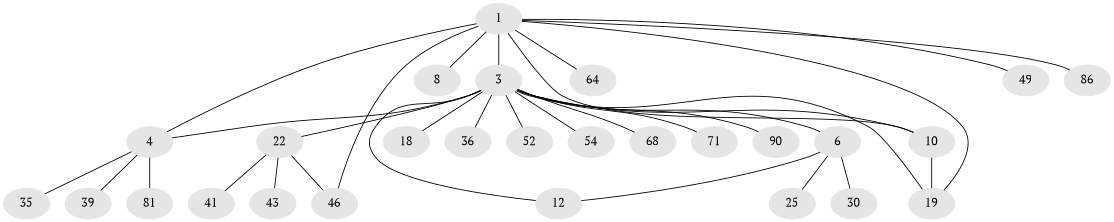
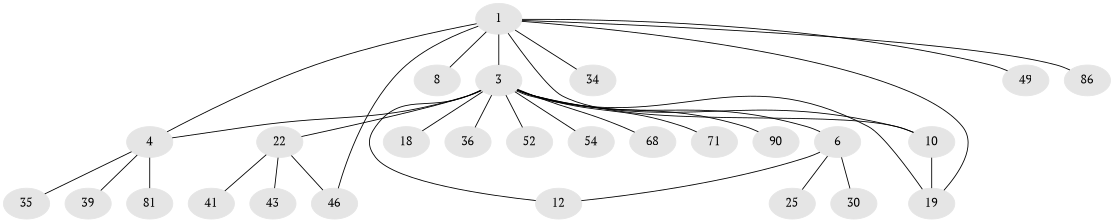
node "64": label "64" -> "34"
